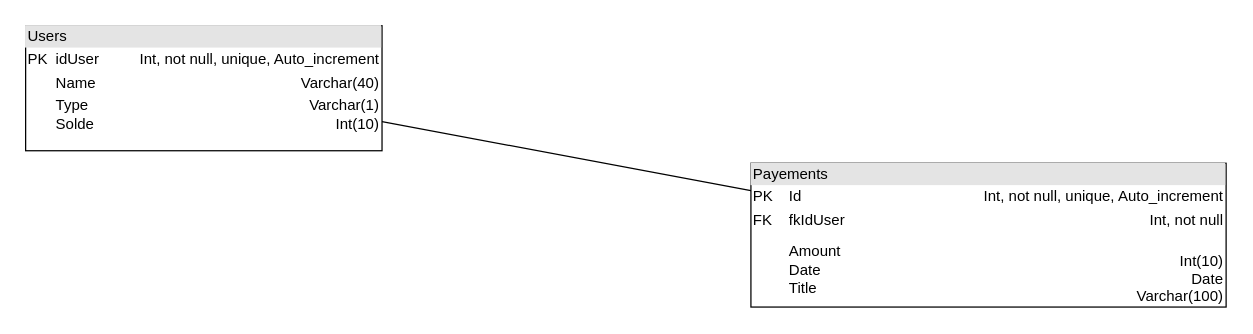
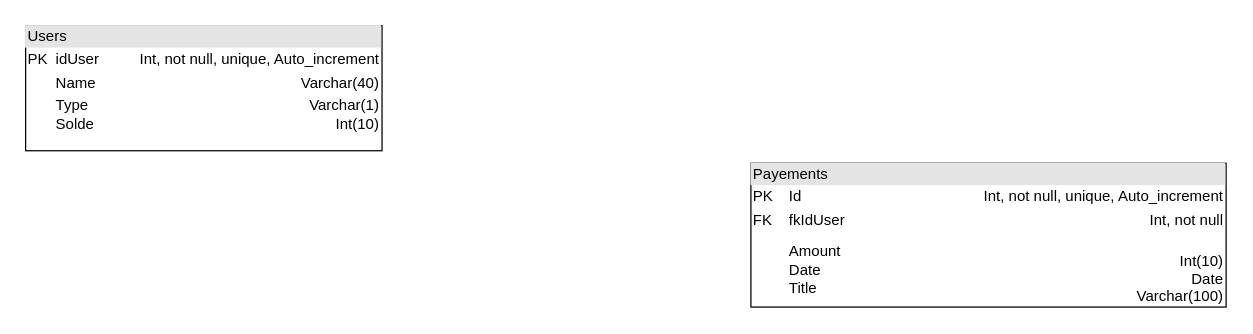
edge "Users PK idUser Int, not null, unique, Auto_increment Name Varchar(40) Type Solde Varchar(1) Int(10)" -- "Payements PK Id Int, not null, unique, Auto_increment FK fkIdUser Int, not null Amount Date Title Int(10) Date Varchar(100)": removed
